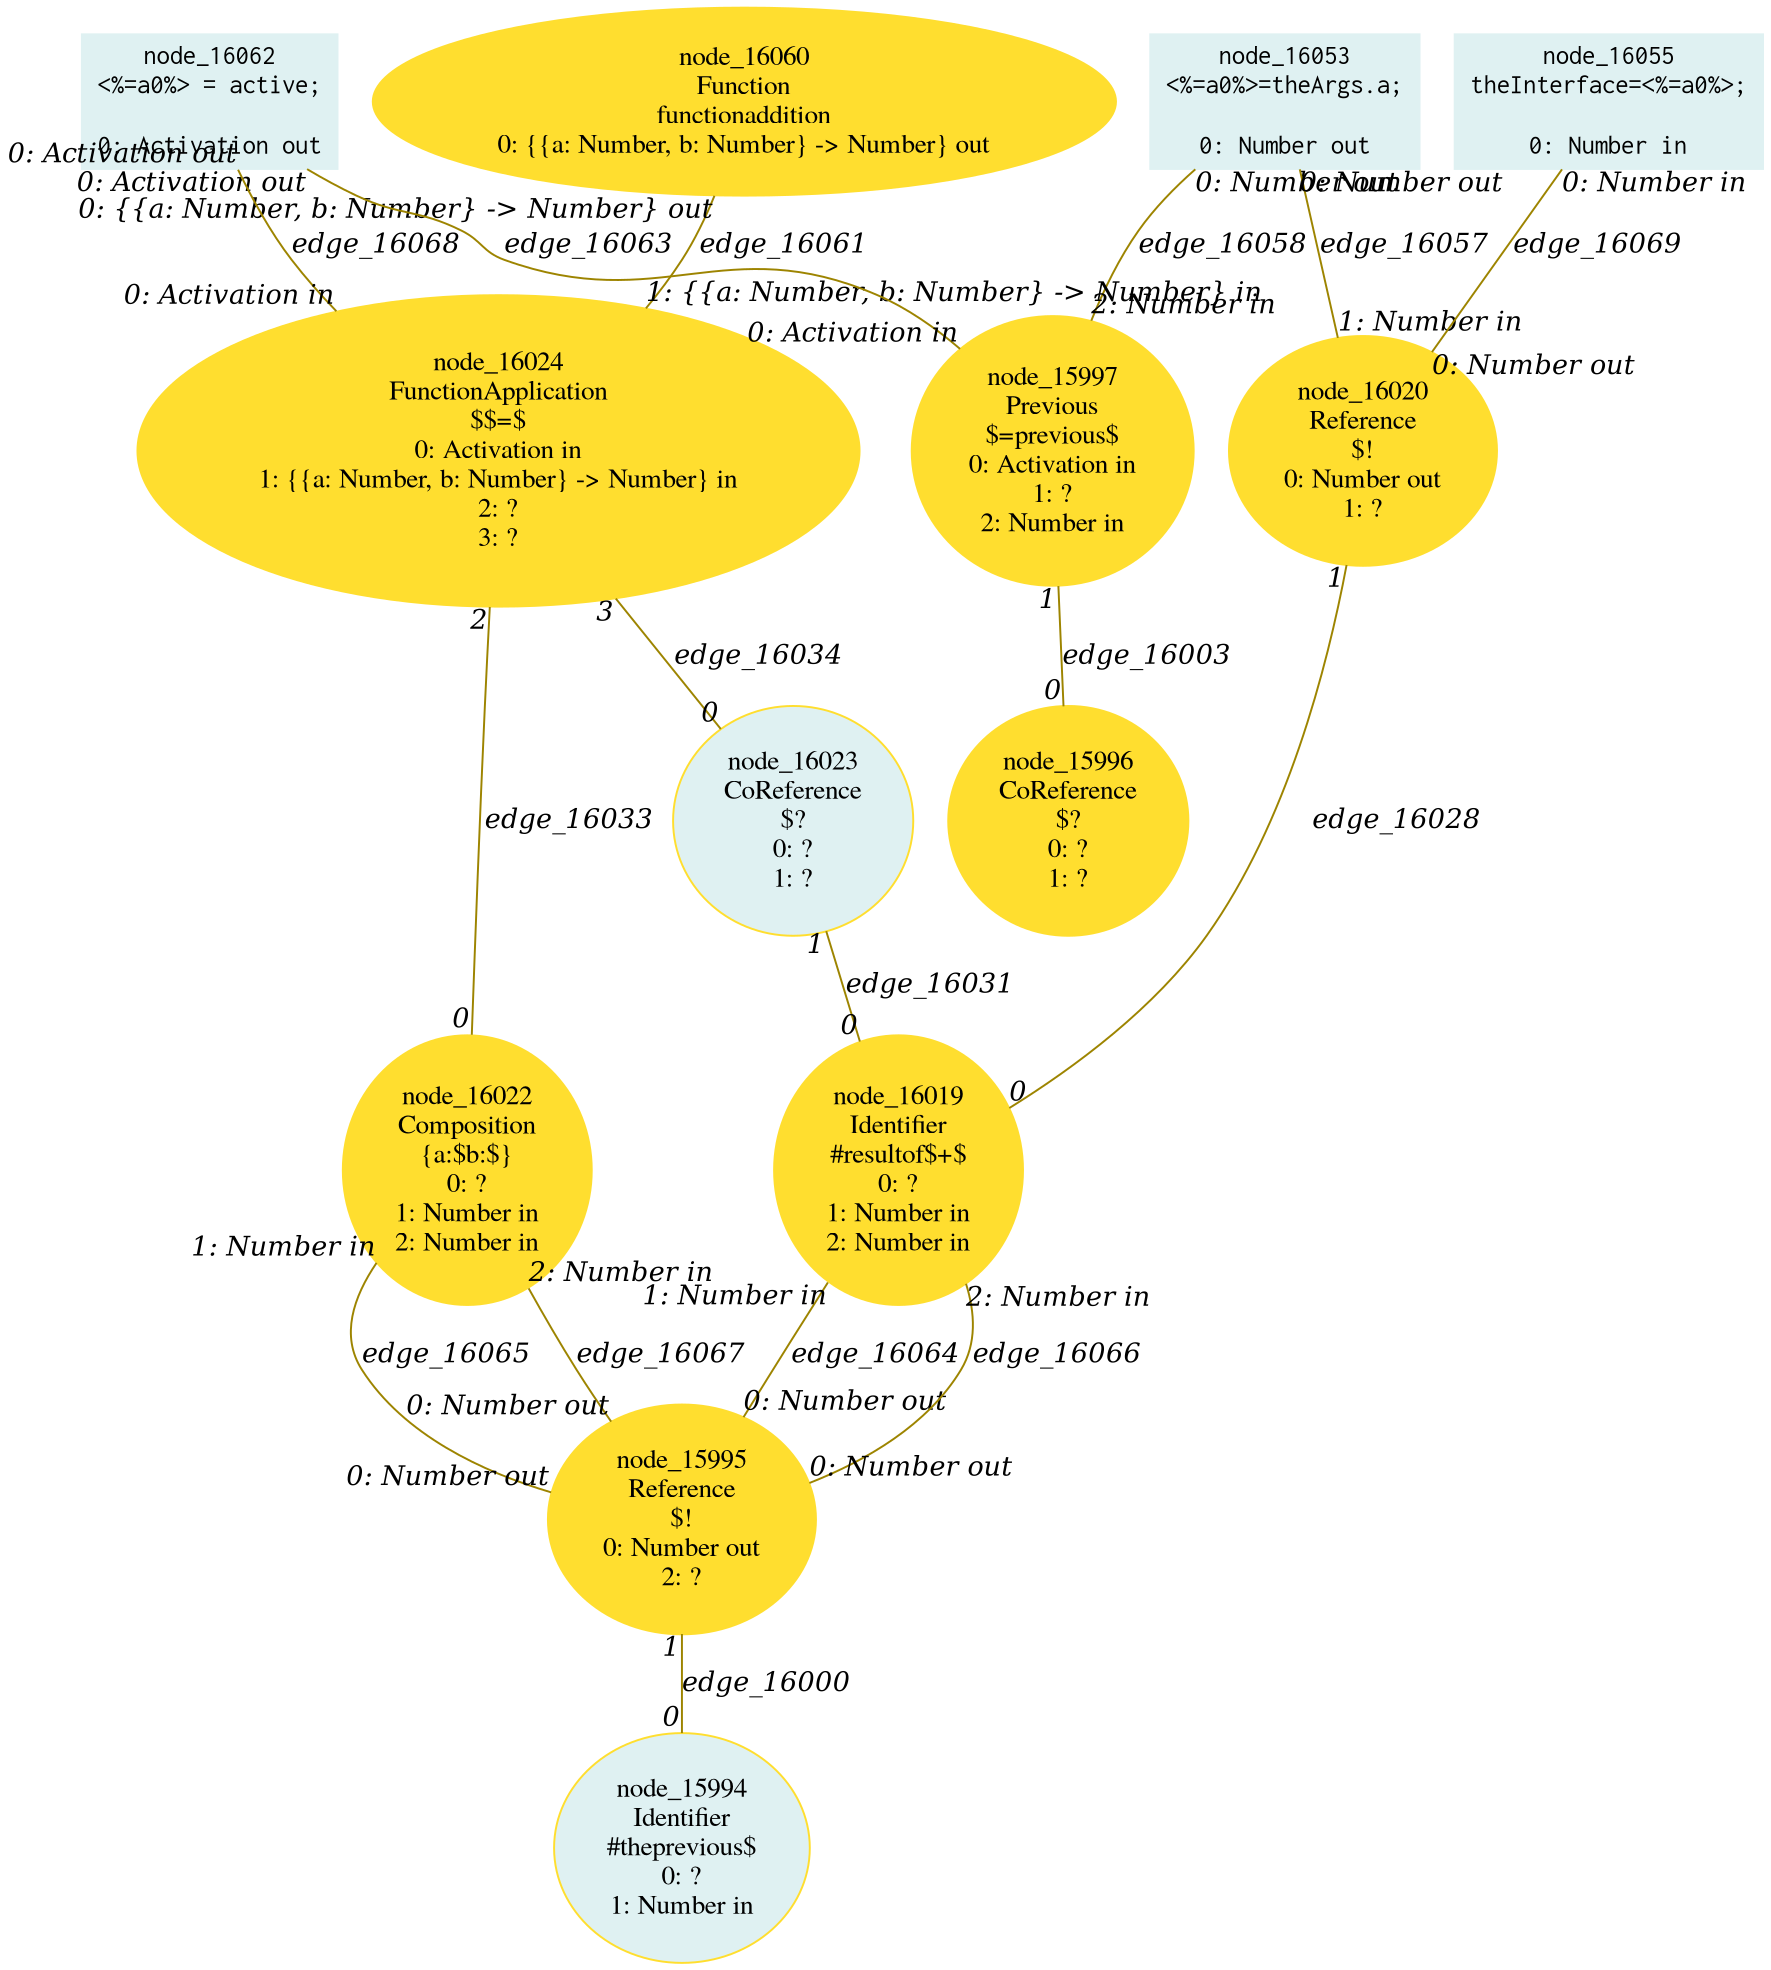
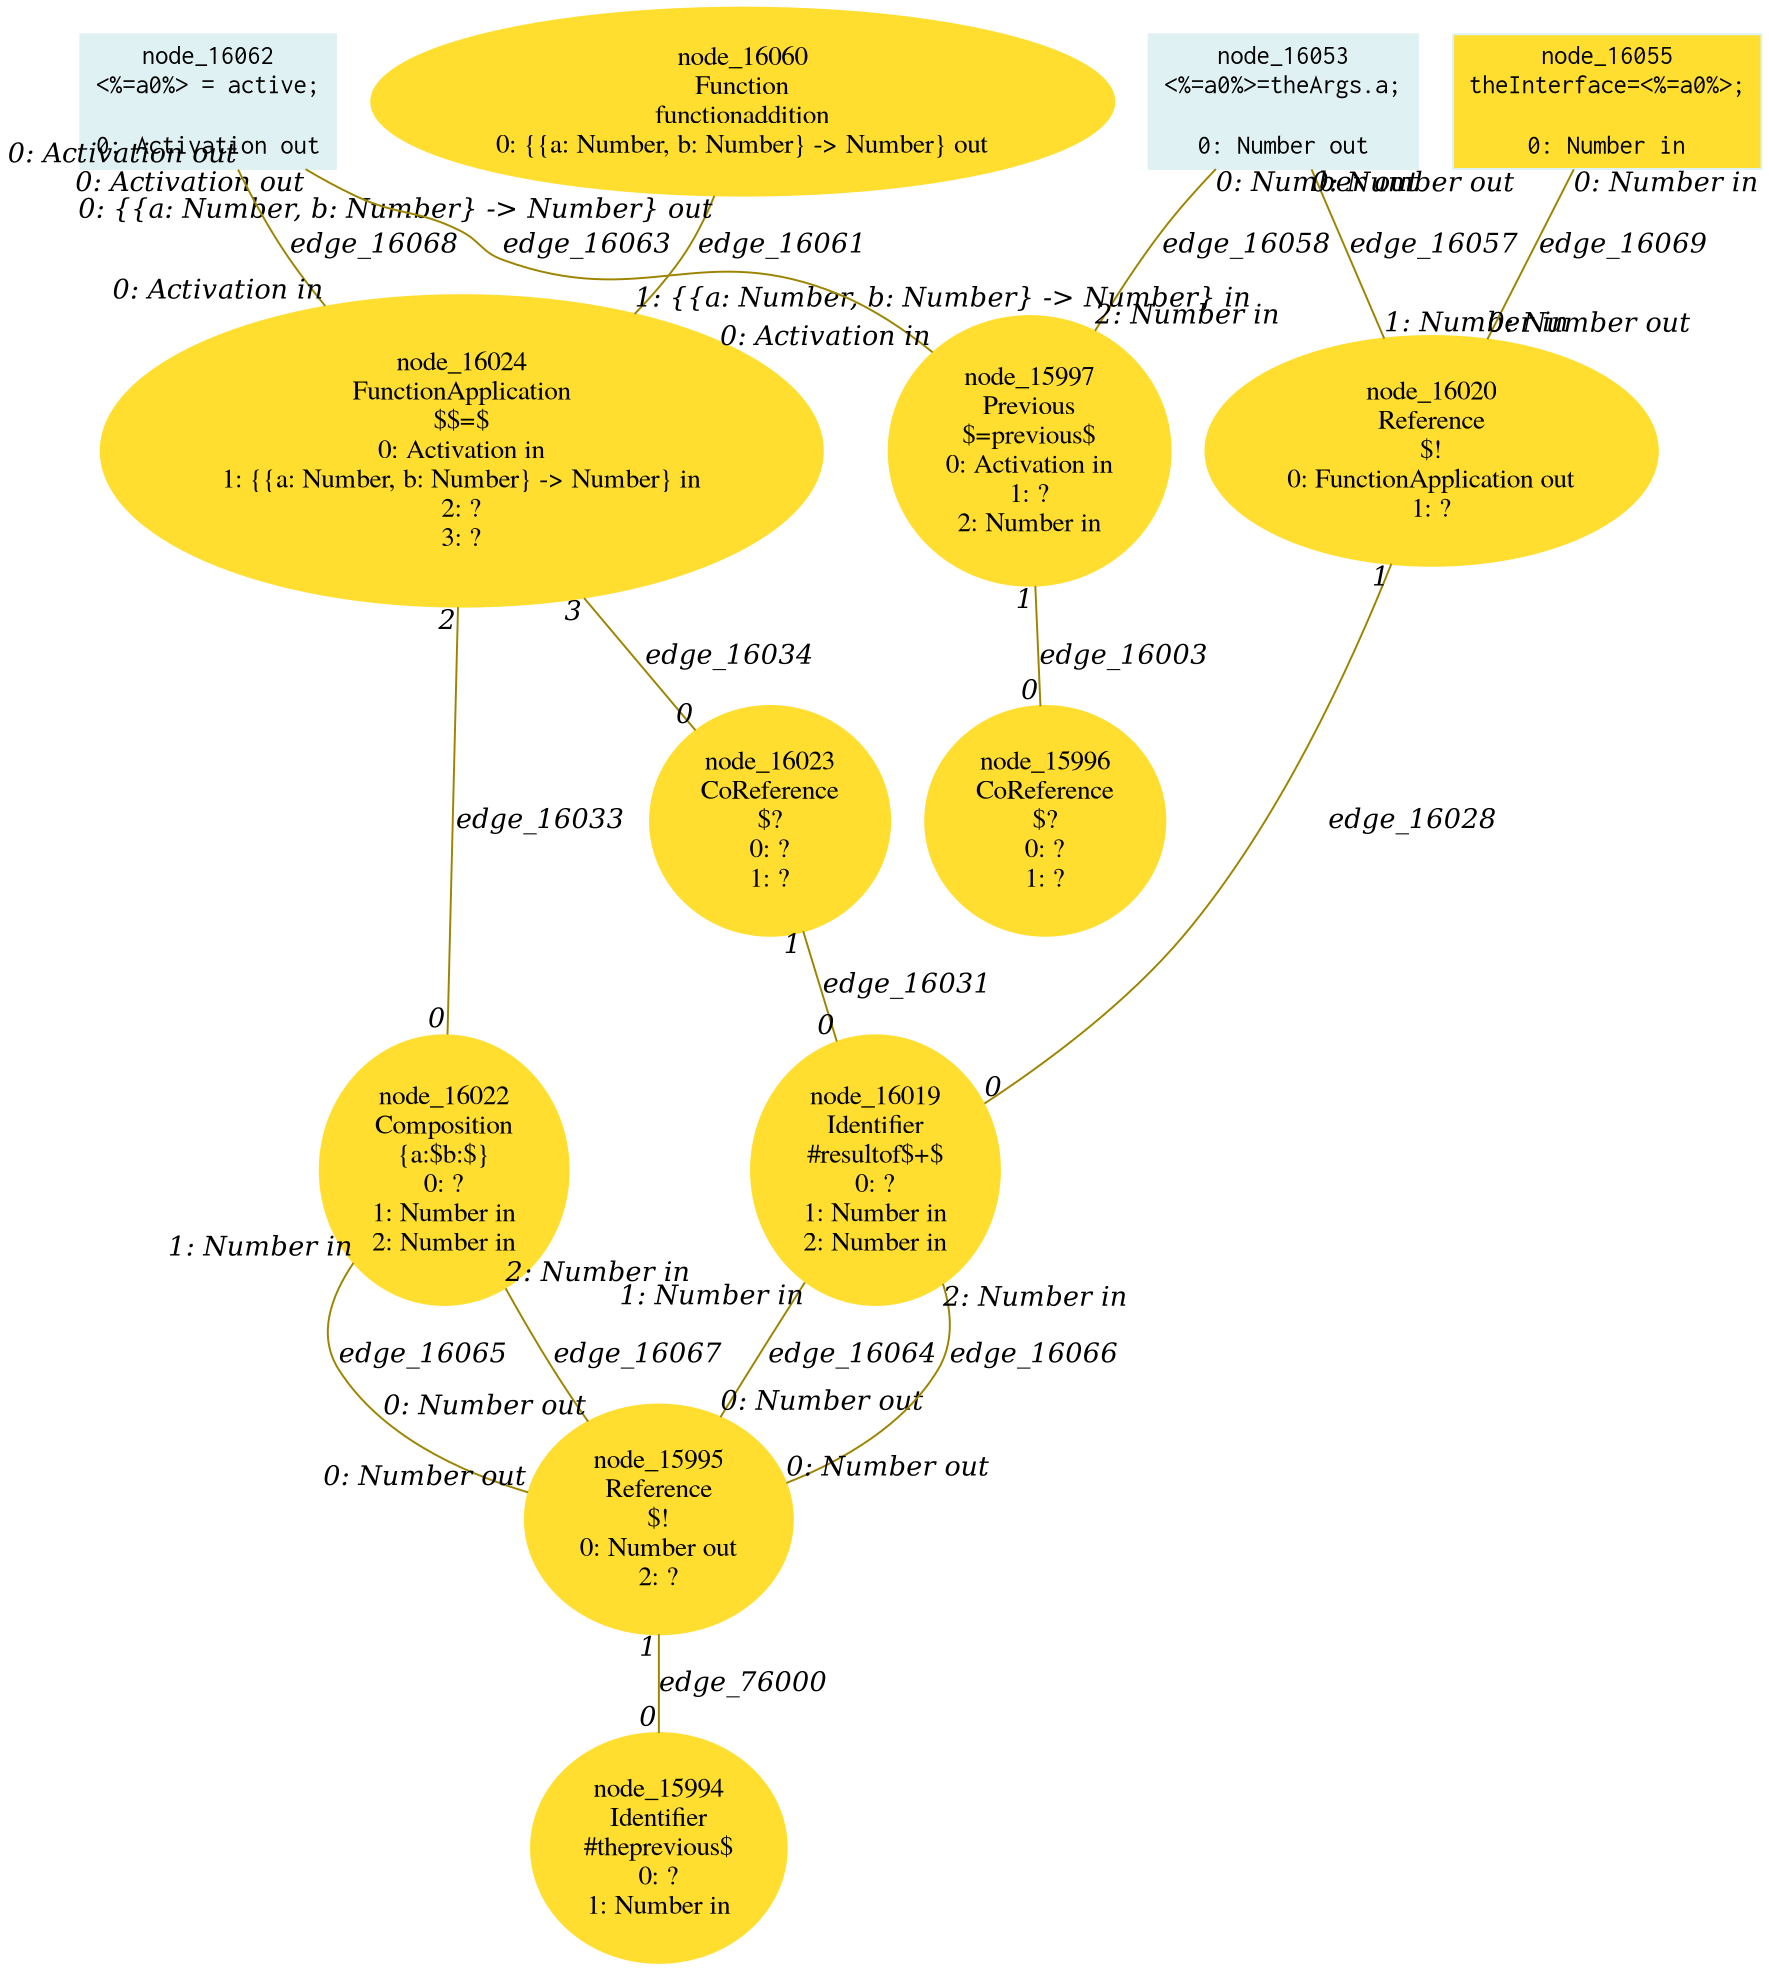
node "node_16055 theInterface=<%=a0%>; 0: Number in": fillcolor #dff1f2 -> #ffde2f
node "node_16020 Reference $! 0: Number out 1: ?": label "node_16020 Reference $! 0: Number out 1: ?" -> "node_16020 Reference $! 0: FunctionApplication out 1: ?"
node "node_16023 CoReference $? 0: ? 1: ?": fillcolor #dff1f2 -> #ffde2f
edge "node_15995 Reference $! 0: Number out 2: ?" -- "node_15994 Identifier #theprevious$ 0: ? 1: Number in": label "edge_16000" -> "edge_76000"
node "node_15994 Identifier #theprevious$ 0: ? 1: Number in": fillcolor #dff1f2 -> #ffde2f
